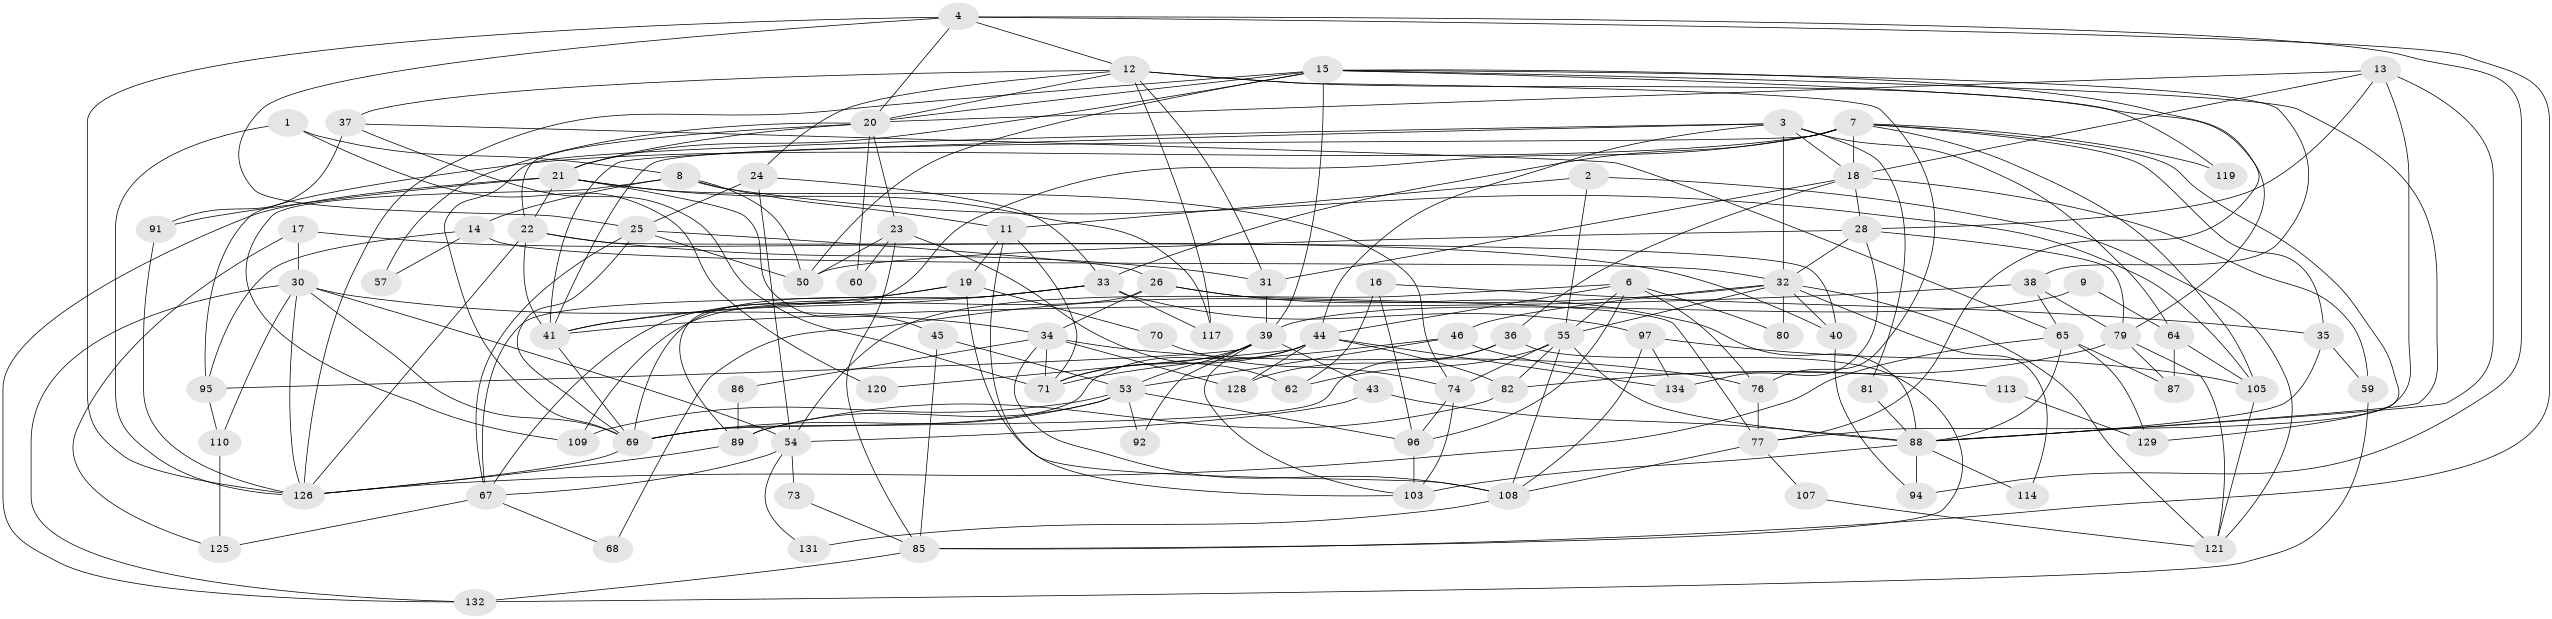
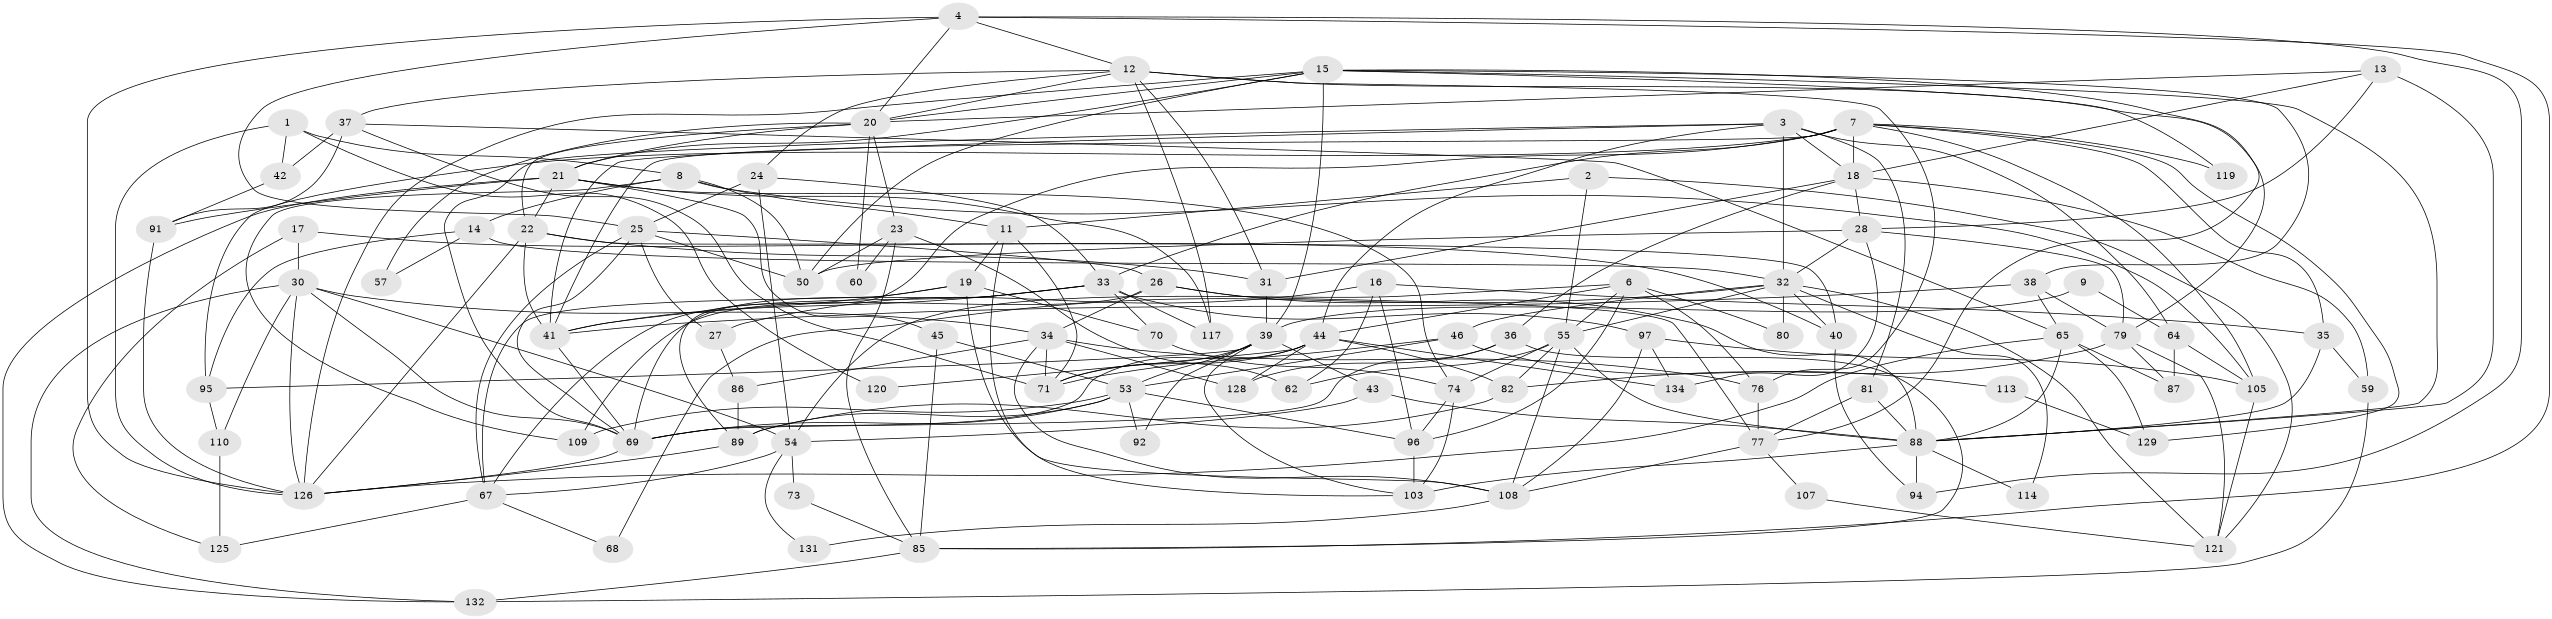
node "42": added
edge "33" -- "70": added
node "27": added
edge "13" -- "77": now "81" -- "77"
